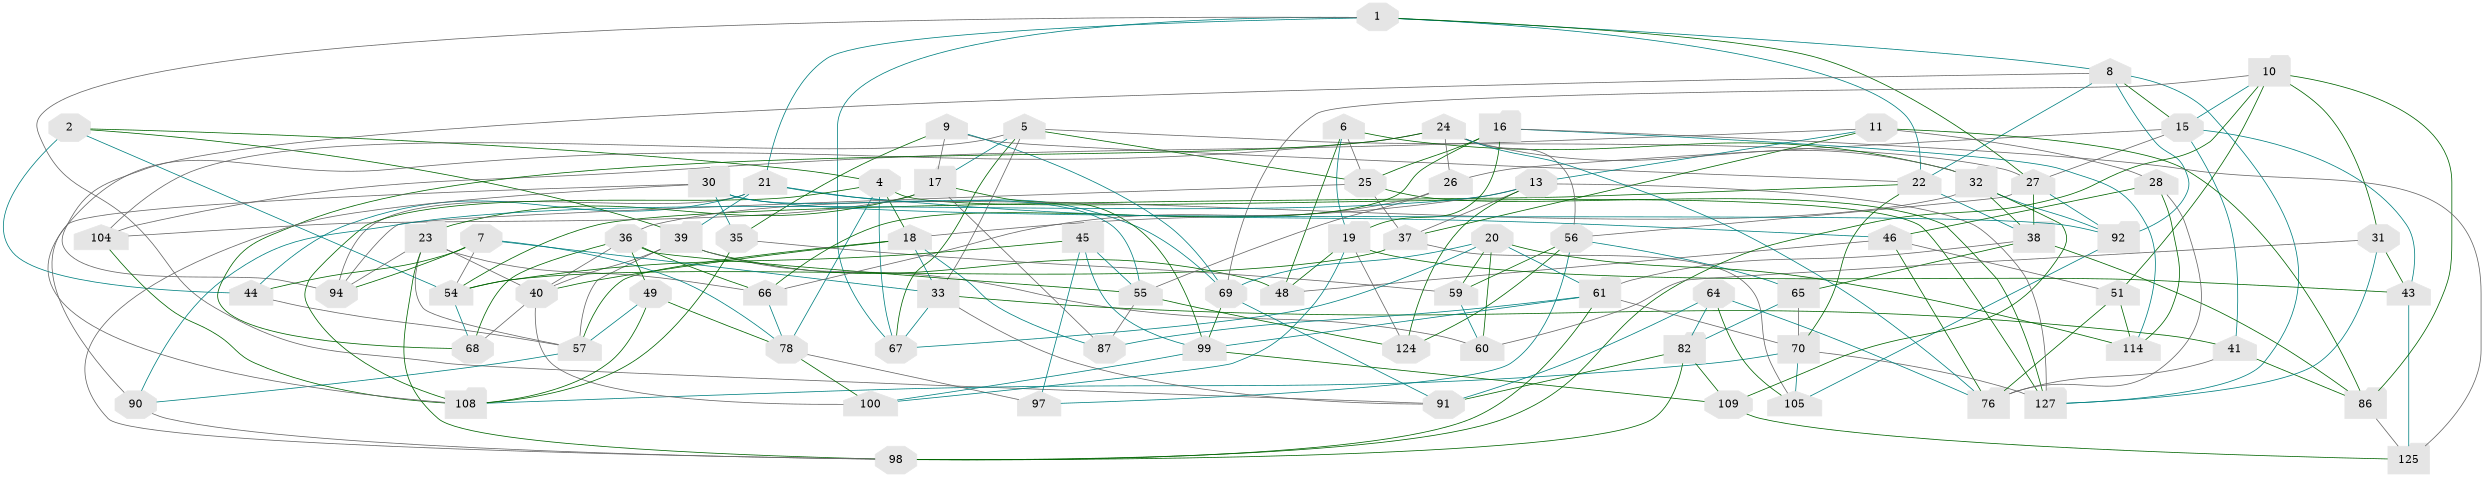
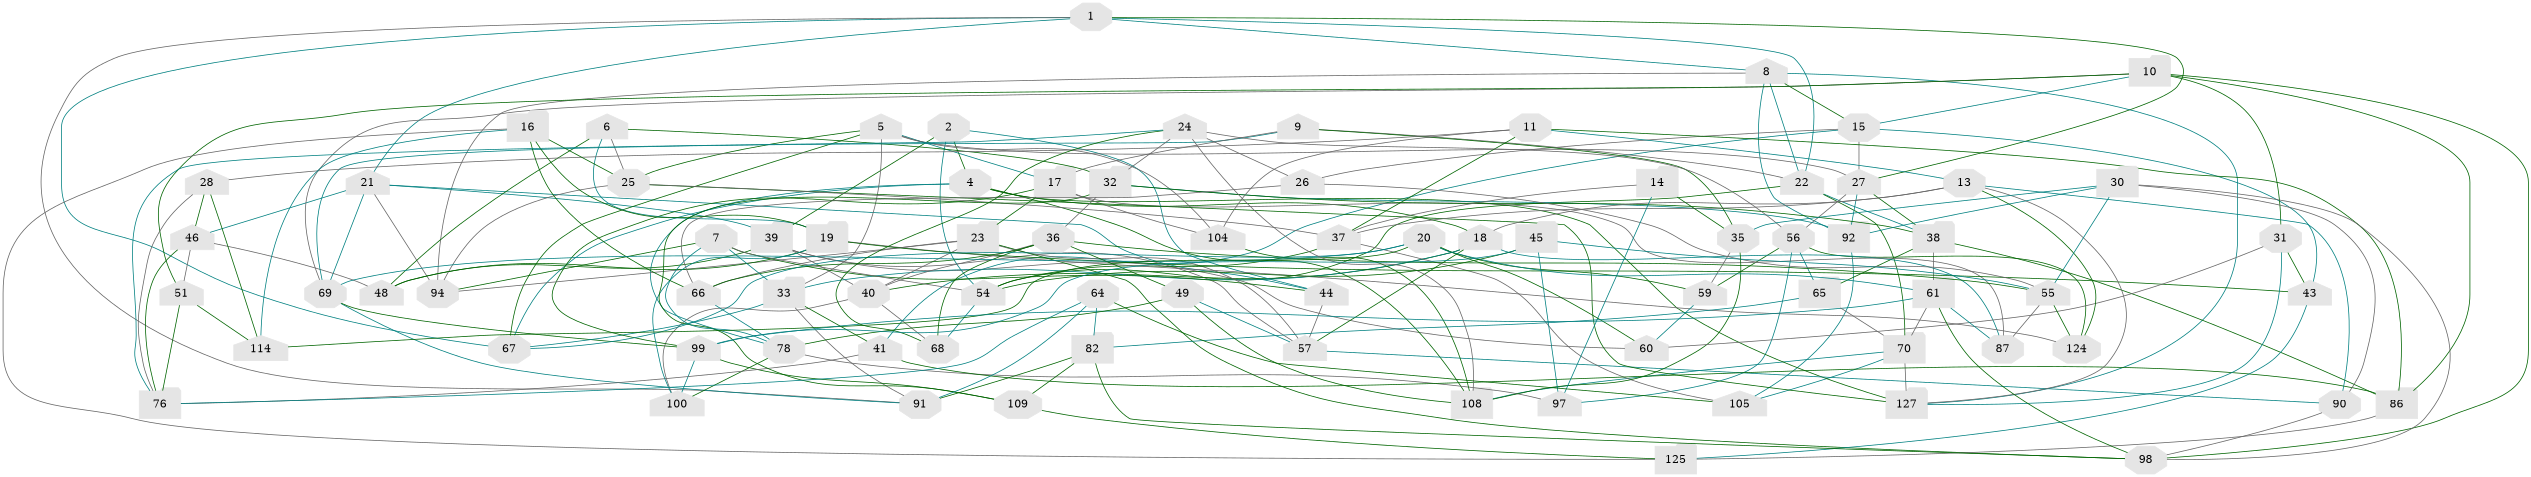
node "14": added
